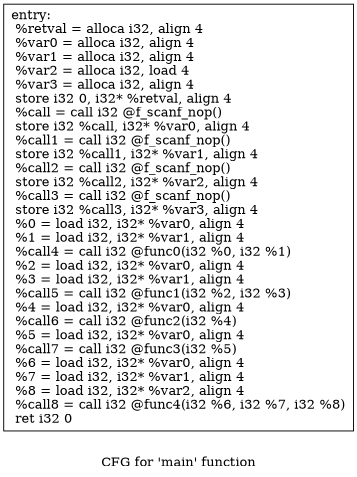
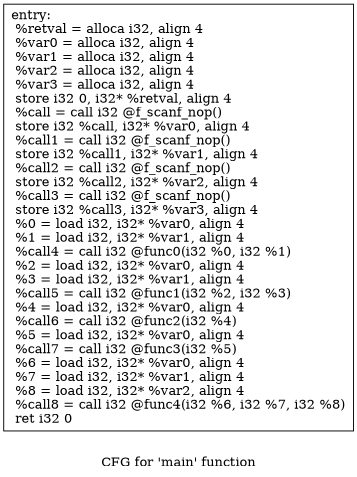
node "entry:": text "%var2 = alloca i32, load 4" -> "%var2 = alloca i32, align 4"
